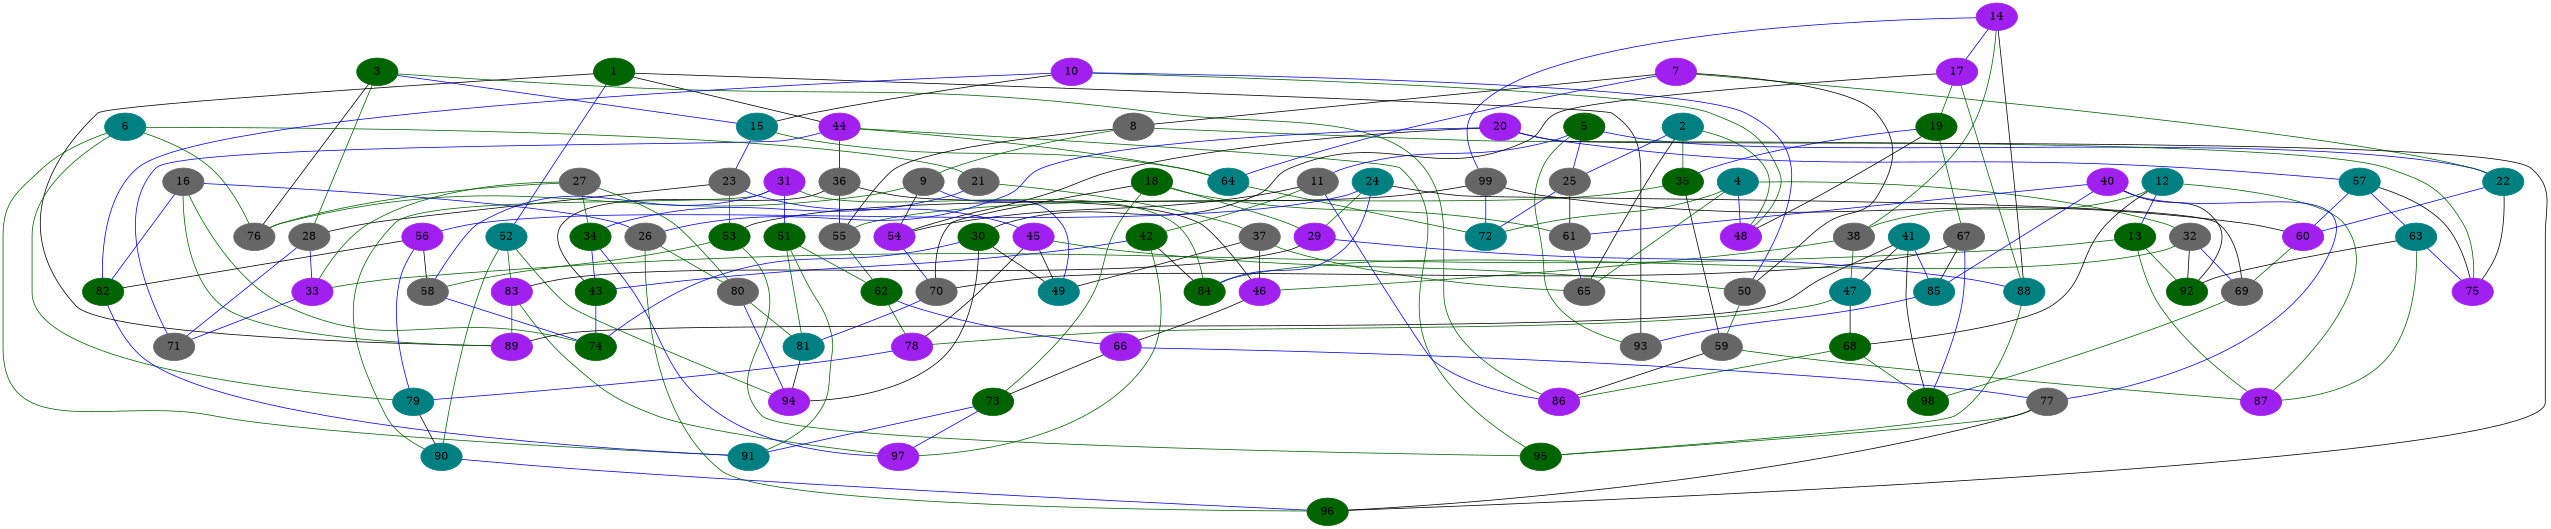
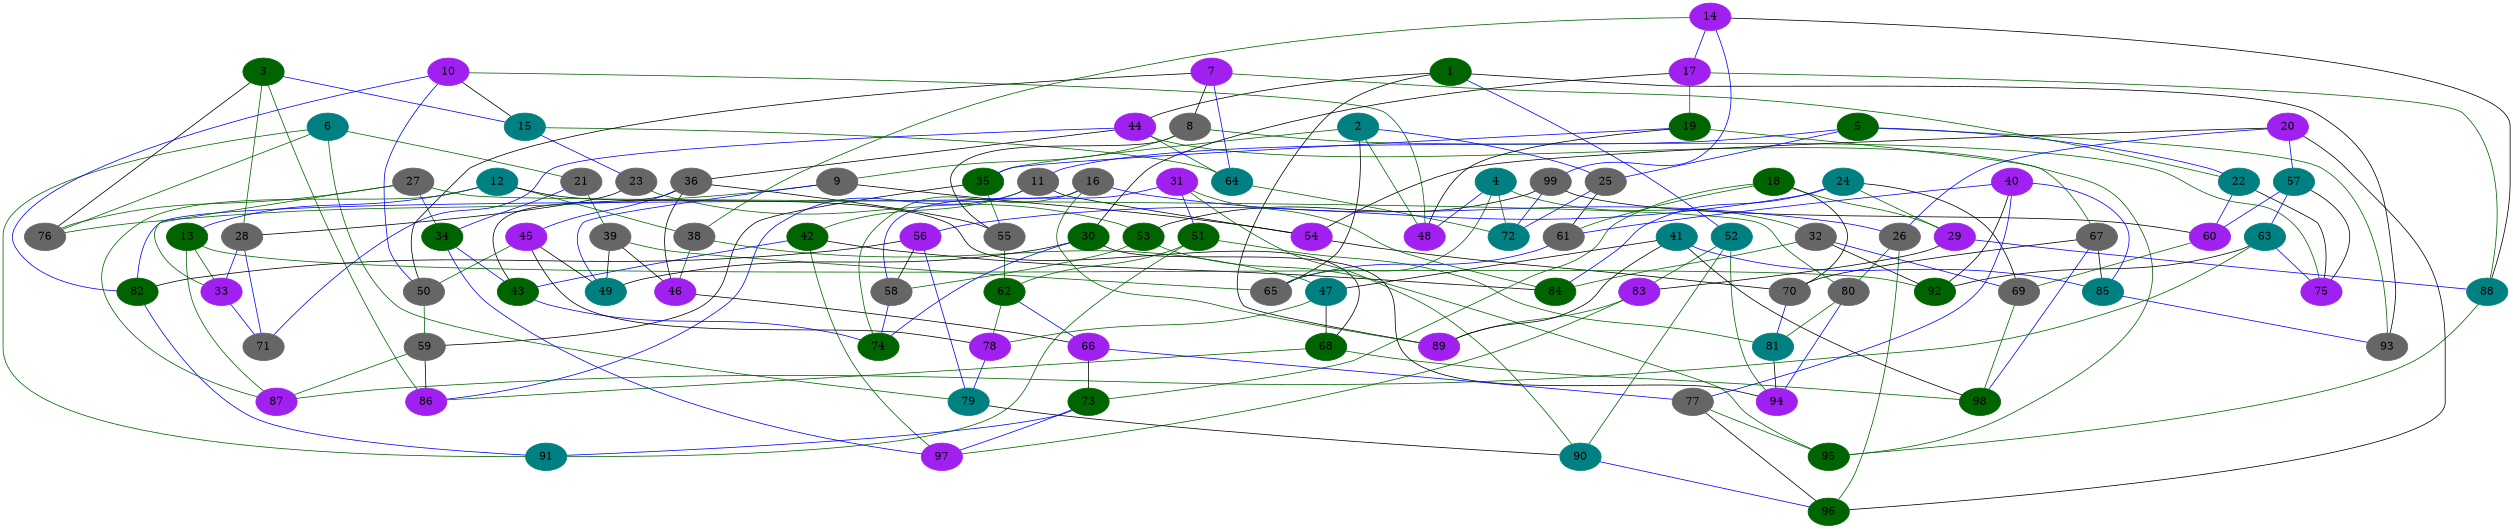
edge "23" -- "45": now "36" -- "45"
node "37": label "37" -> "39"
edge "54" -- "70": color blue -> black
